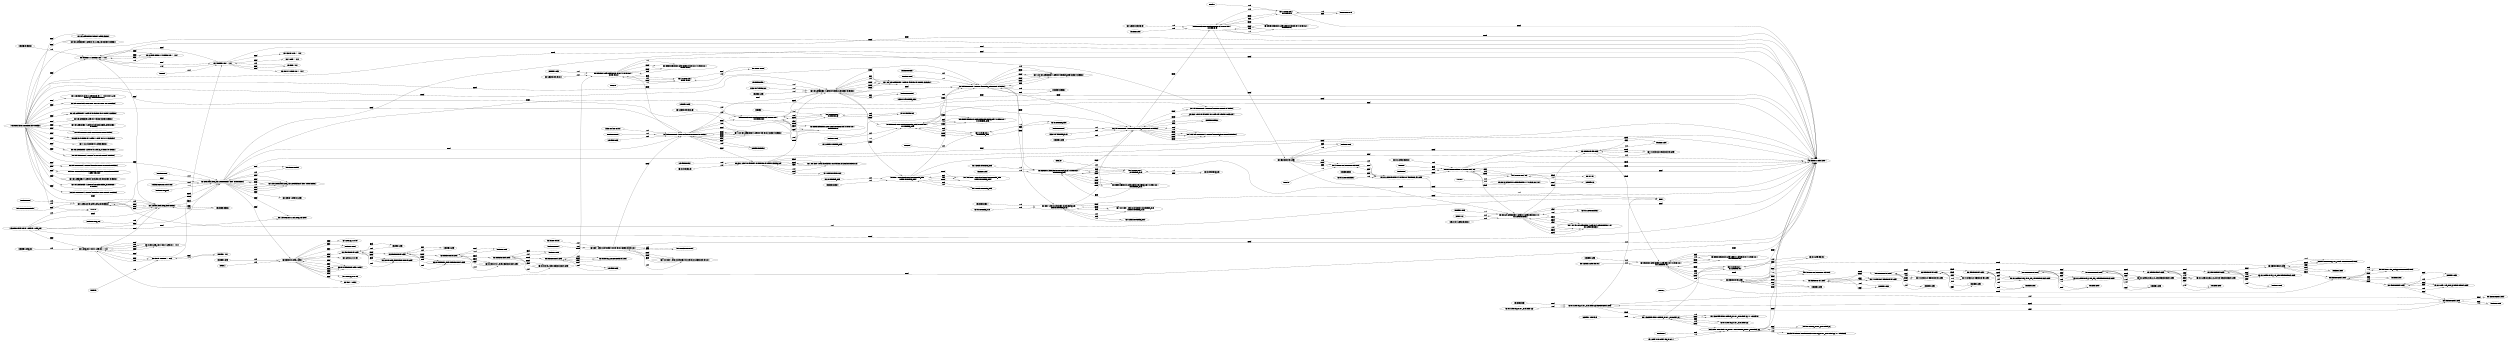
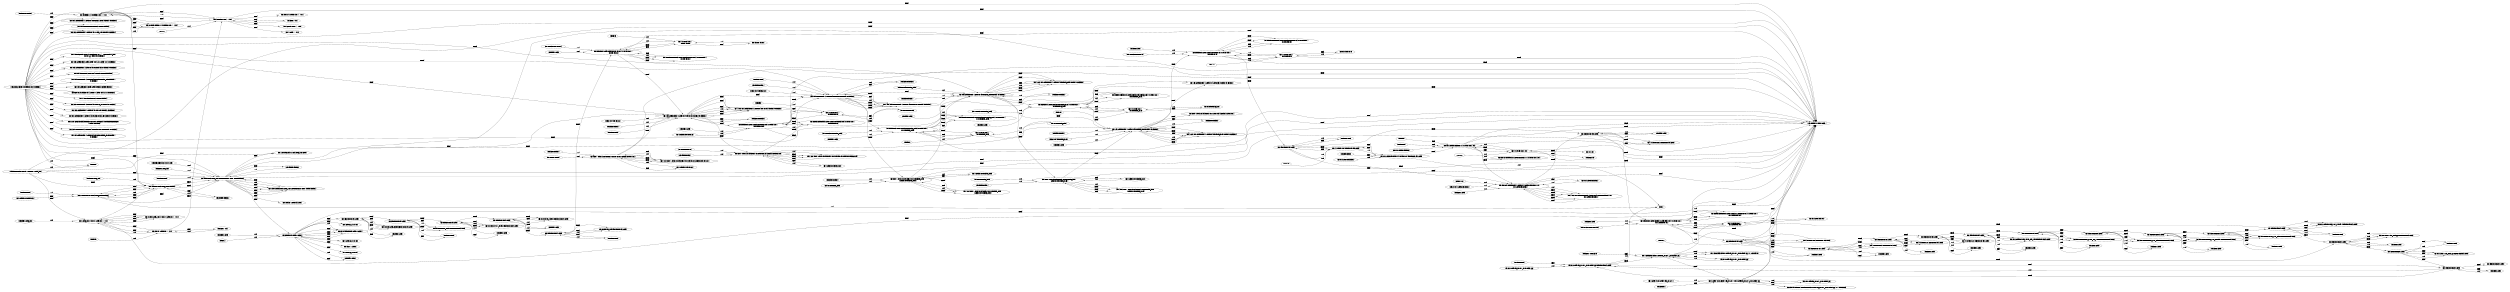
edge "(Call,ReadBlob(image,4,magick))" -> "(MethodReturn,static Image *)": added, label "DDG:"
edge "(Identifier,magick)" -> "(Call,ReadBlob(image,4,magick))": label "CFG: " -> "AST: "
node "(Call,sizeof(cin.image.reserve1))": label "(Call,sizeof(cin.image.reserve1))" -> "(Call,dpx(cin.image.reserve1))"
